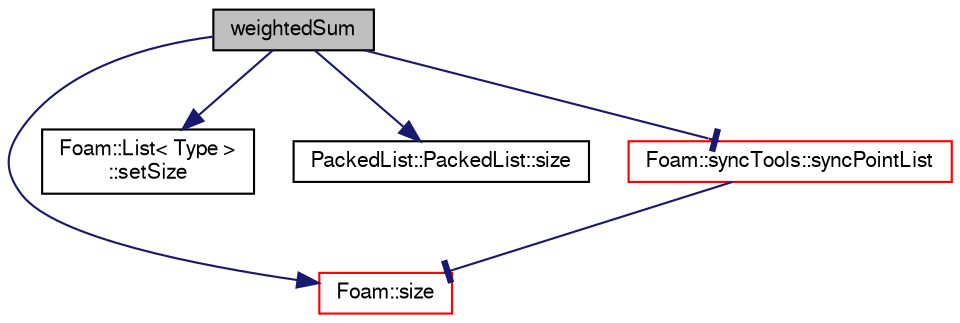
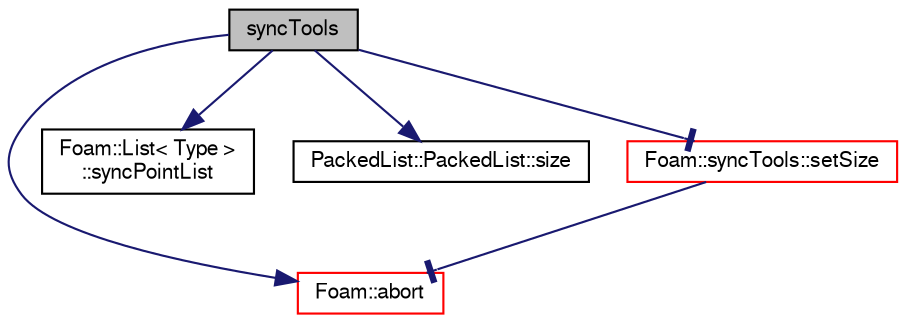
node "weightedSum": label "weightedSum" -> "syncTools"
node "Foam::List< Type > ::setSize": label "Foam::List< Type > ::setSize" -> "Foam::List< Type > ::syncPointList"
node "Foam::syncTools::syncPointList": label "Foam::syncTools::syncPointList" -> "Foam::syncTools::setSize"
node "Foam::size": label "Foam::size" -> "Foam::abort"
